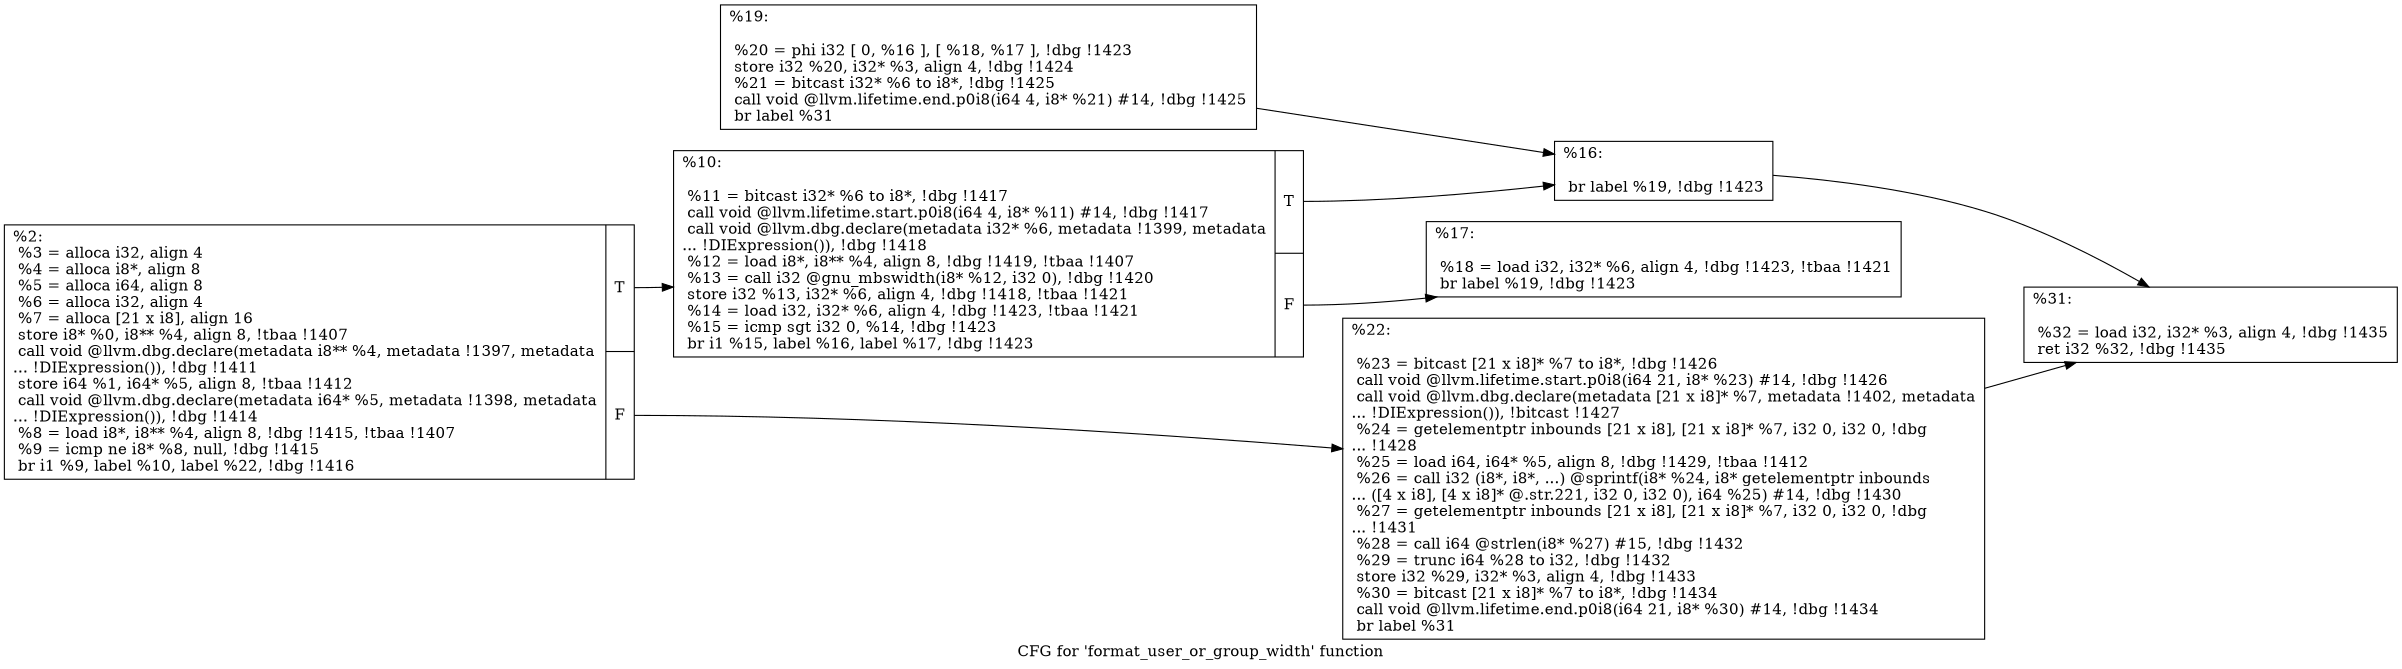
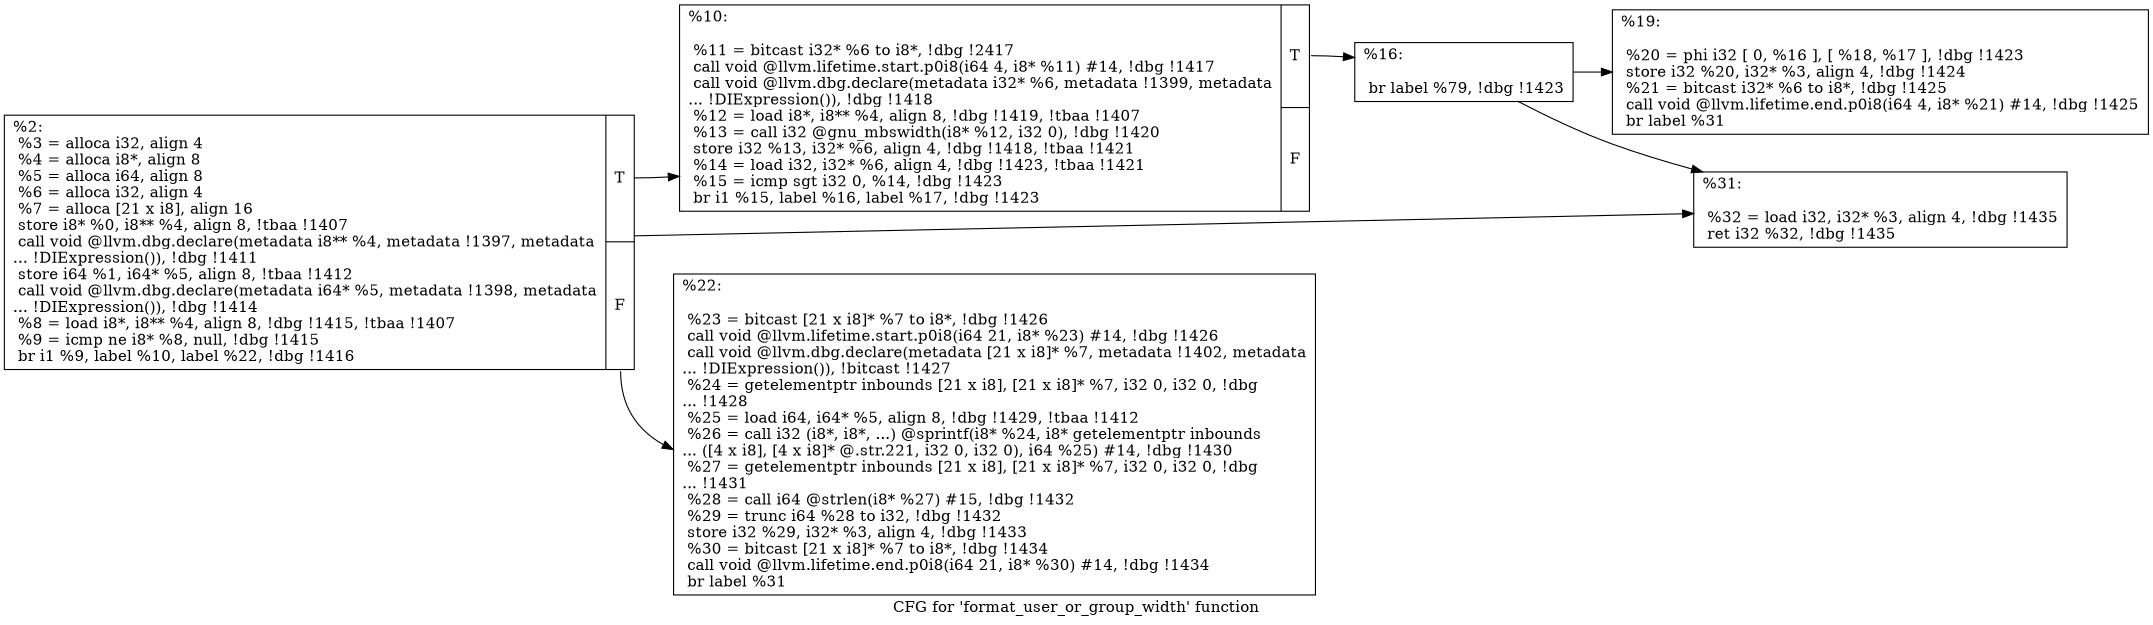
edge "%19:" -> "%16:": reversed
node "%16:": text "br label %19, !dbg !1423" -> "br label %79, !dbg !1423"
node "%10:": text "%11 = bitcast i32* %6 to i8*, !dbg !1417" -> "%11 = bitcast i32* %6 to i8*, !dbg !2417"
node "%17:": removed
edge "%22:" -> "%31:": now "%2:" -> "%31:"
